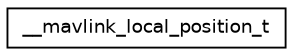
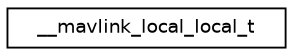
node "__mavlink_local_position_t": label "__mavlink_local_position_t" -> "__mavlink_local_local_t"
